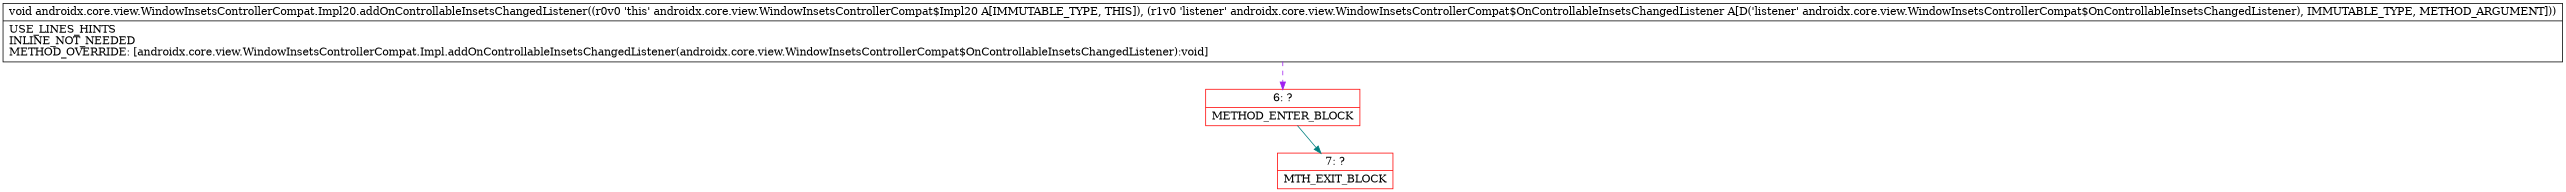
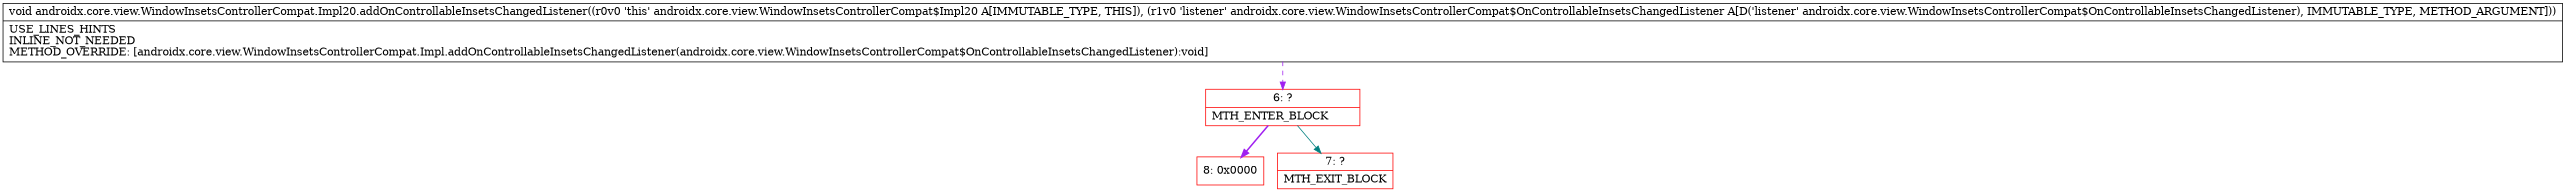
node "6: ?": text "METHOD_ENTER_BLOCK" -> "MTH_ENTER_BLOCK"
node "8: 0x0000": added
